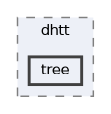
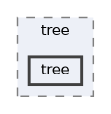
cluster "dhtt": label "dhtt" -> "tree"
